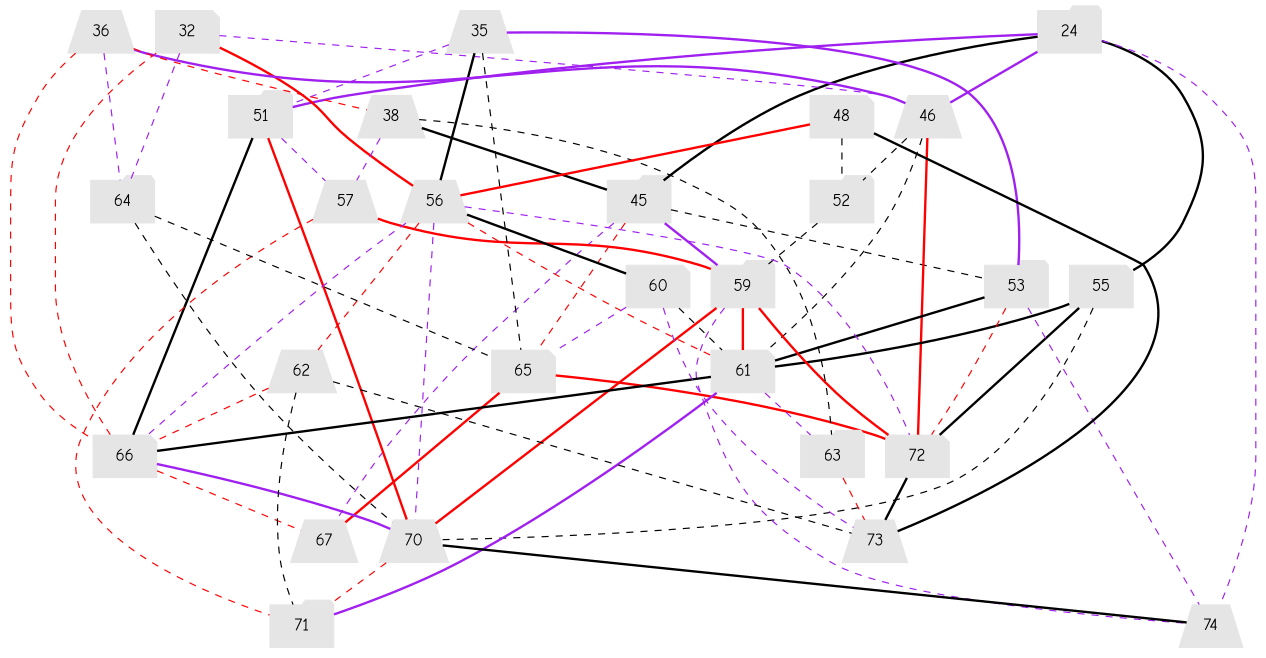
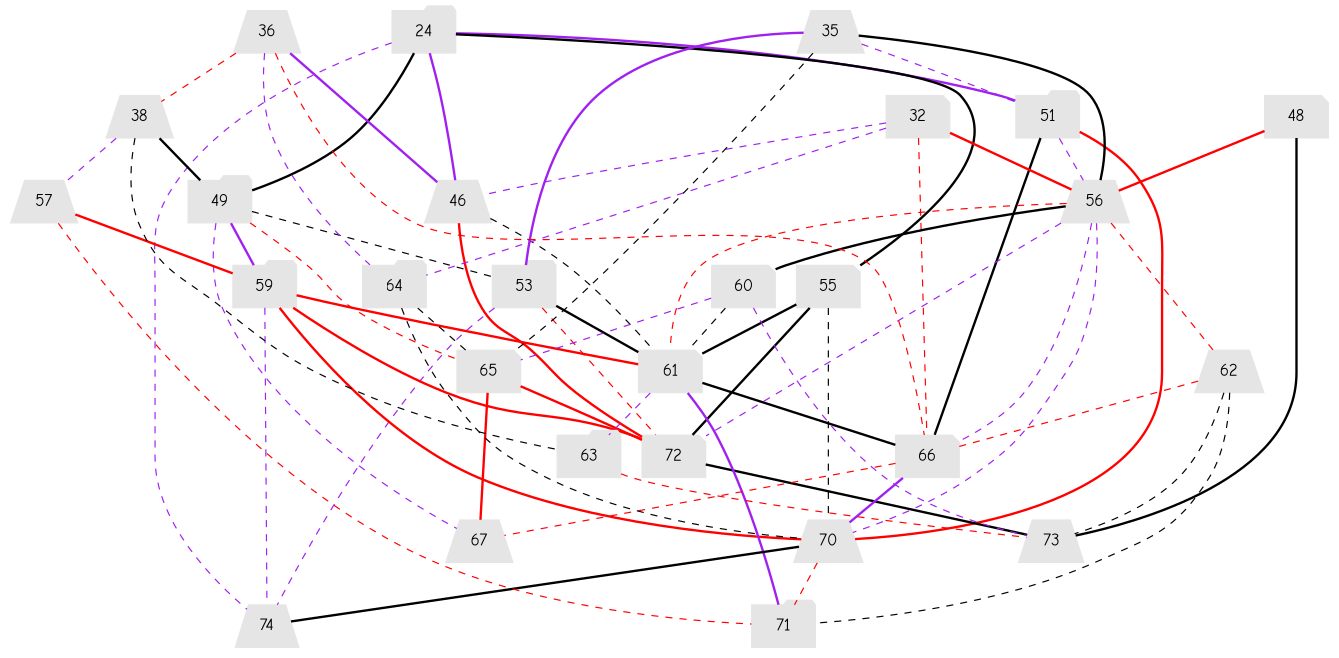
edge "51" -- "57": now "51" -- "56"
node "45": label "45" -> "49"
node "52": removed
